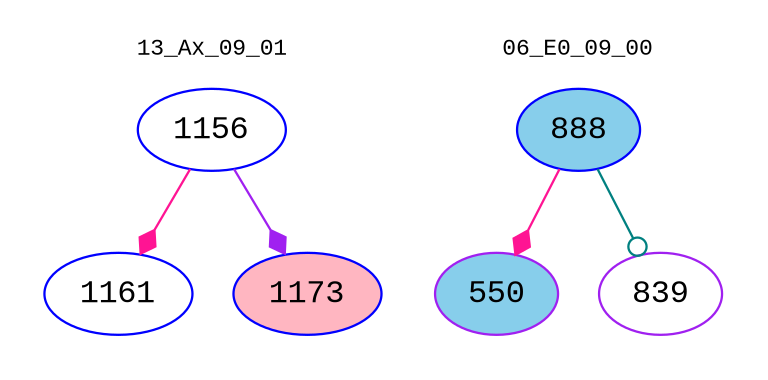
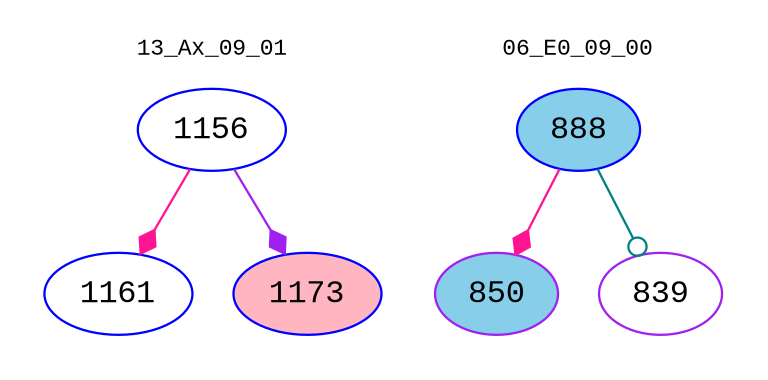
node "550": label "550" -> "850"
